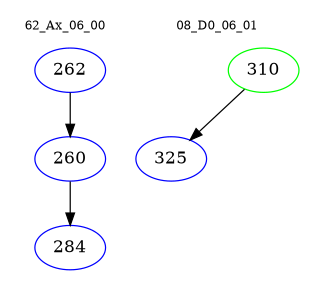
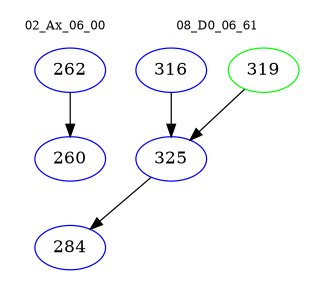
cluster "62_Ax_06_00": label "62_Ax_06_00" -> "02_Ax_06_00"
cluster "08_D0_06_01": label "08_D0_06_01" -> "08_D0_06_61"
node "316": added
node "310": label "310" -> "319"
edge "260" -> "284": now "325" -> "284"
